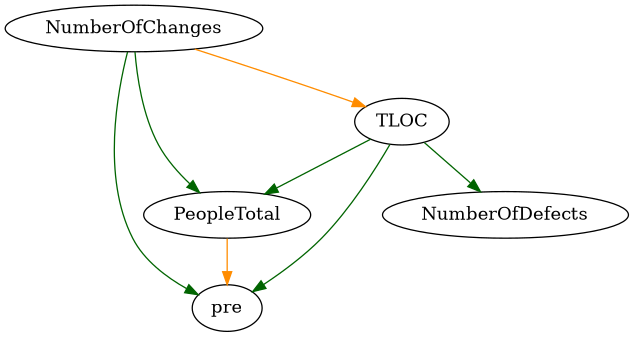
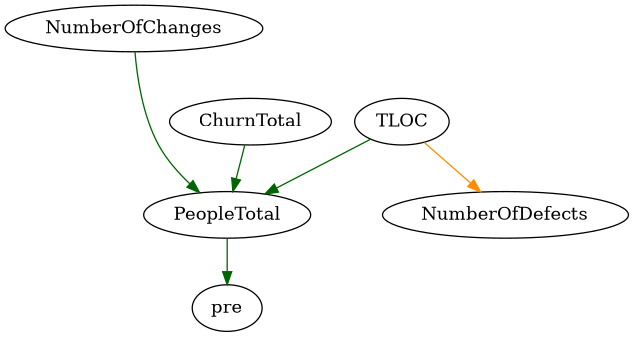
edge "NumberOfChanges" -> "TLOC": removed
node "ChurnTotal": added
edge "TLOC" -> "NumberOfDefects": color darkgreen -> darkorange
edge "NumberOfChanges" -> "pre": removed
edge "TLOC" -> "pre": removed
edge "PeopleTotal" -> "pre": color darkorange -> darkgreen
